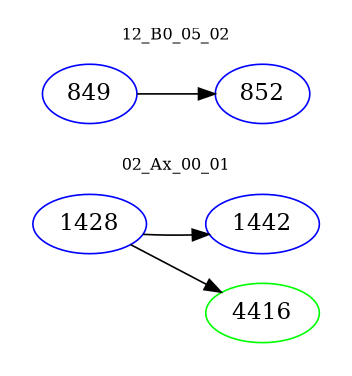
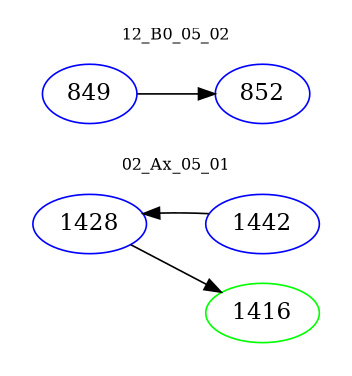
cluster "02_Ax_00_01": label "02_Ax_00_01" -> "02_Ax_05_01"
edge "1428" -> "1442": reversed
node "4416": label "4416" -> "1416"
